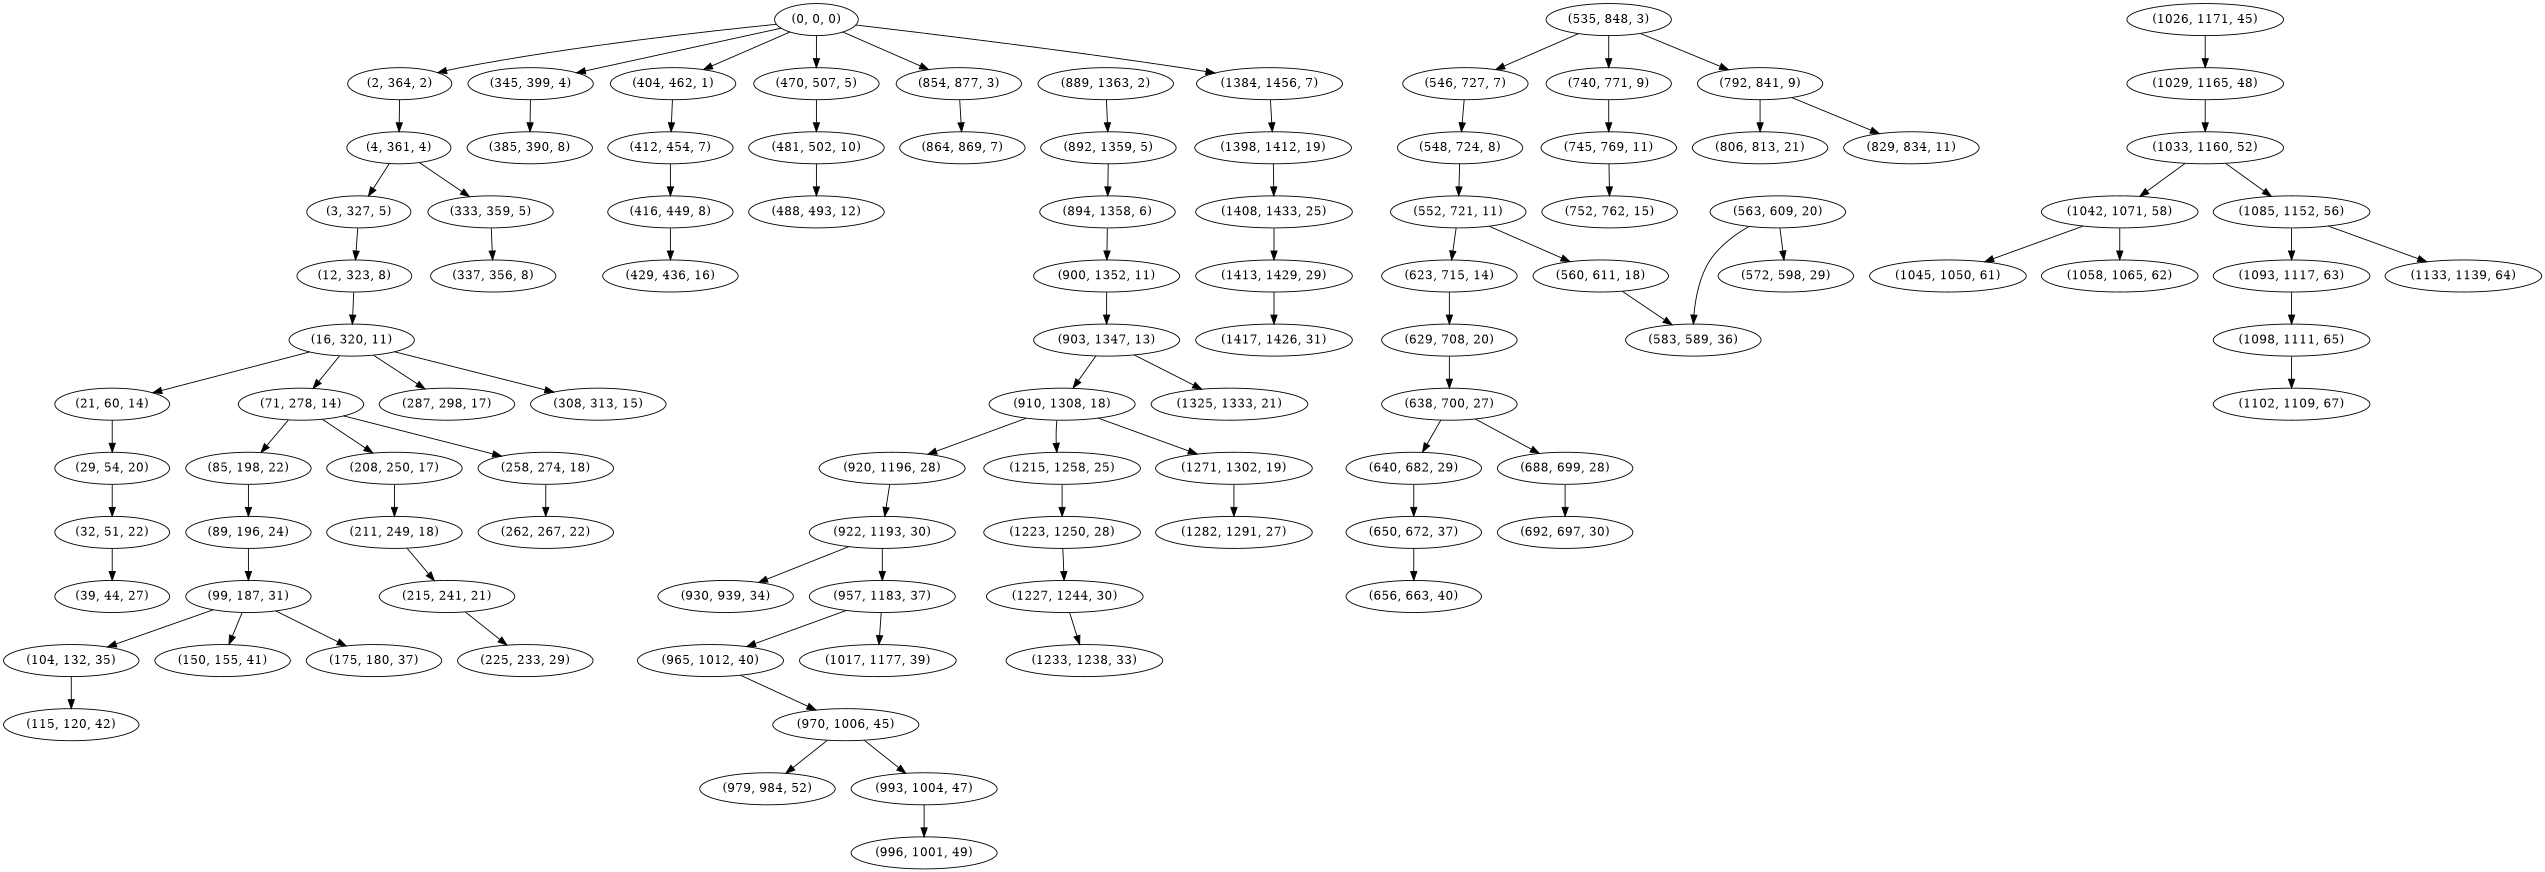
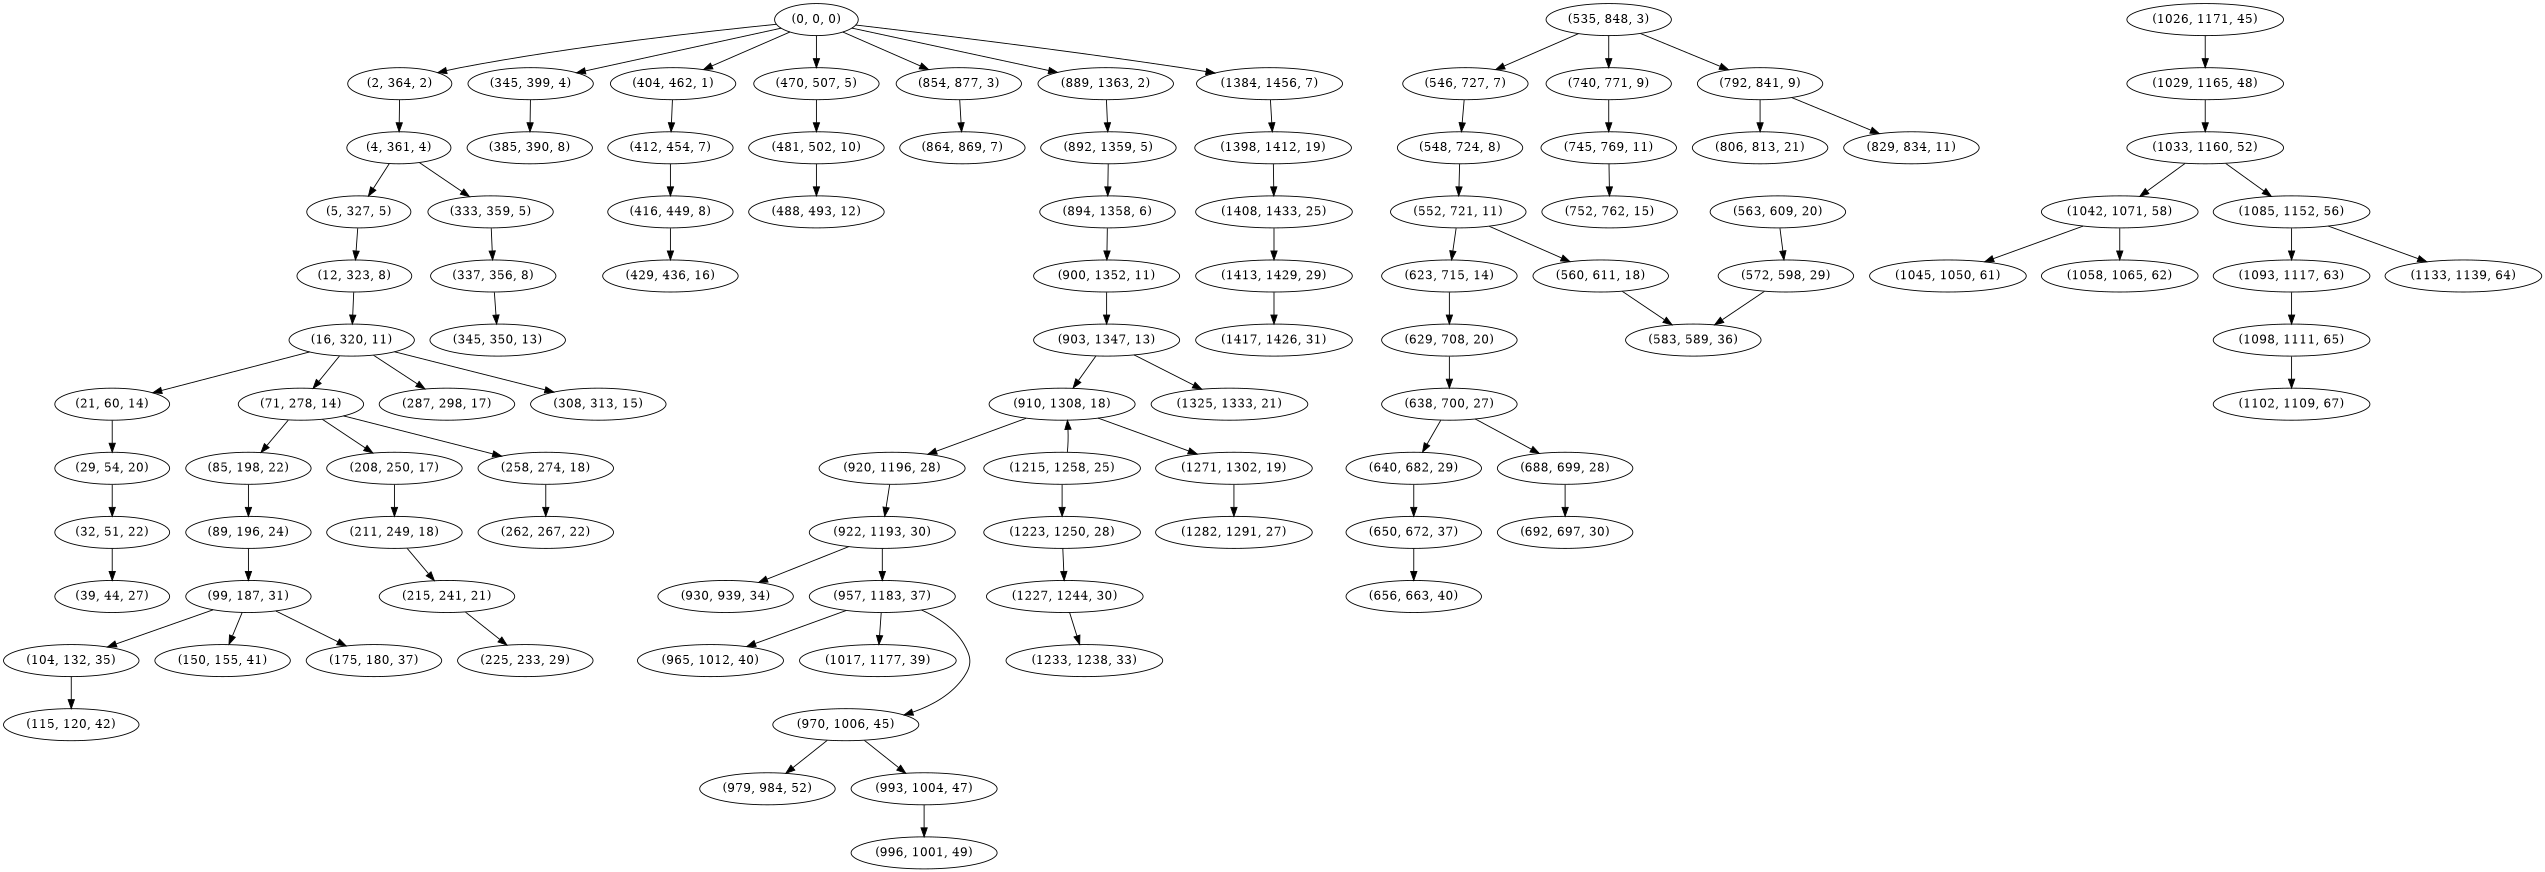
edge "(0, 0, 0)" -> "(889, 1363, 2)": added
node "(3, 327, 5)": label "(3, 327, 5)" -> "(5, 327, 5)"
edge "(563, 609, 20)" -> "(583, 589, 36)": now "(572, 598, 29)" -> "(583, 589, 36)"
node "(345, 350, 13)": added
edge "(910, 1308, 18)" -> "(1215, 1258, 25)": reversed
edge "(965, 1012, 40)" -> "(970, 1006, 45)": now "(957, 1183, 37)" -> "(970, 1006, 45)"
